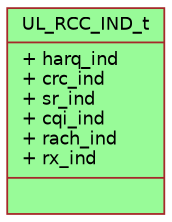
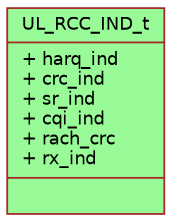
node "UL_RCC_IND_t": text "+ rach_ind" -> "+ rach_crc"
